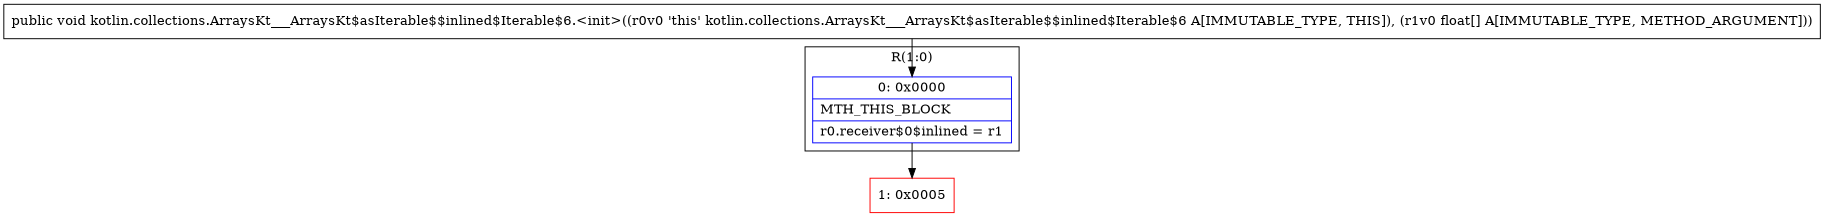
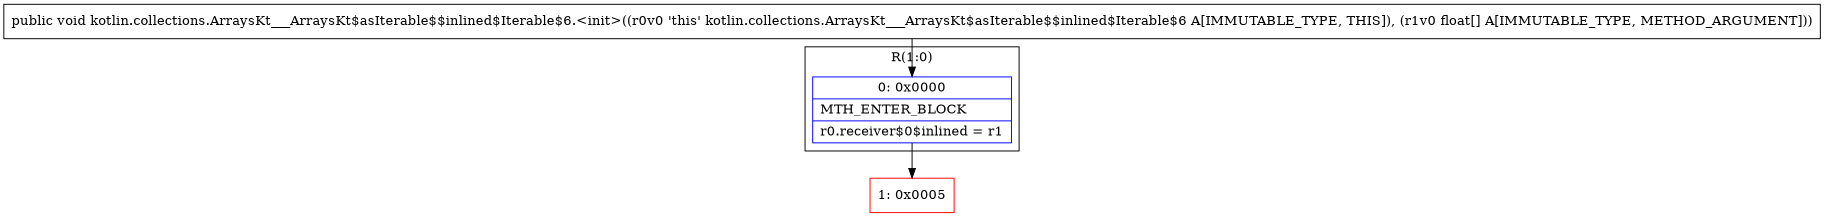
node "0: 0x0000": text "MTH_THIS_BLOCK" -> "MTH_ENTER_BLOCK"
